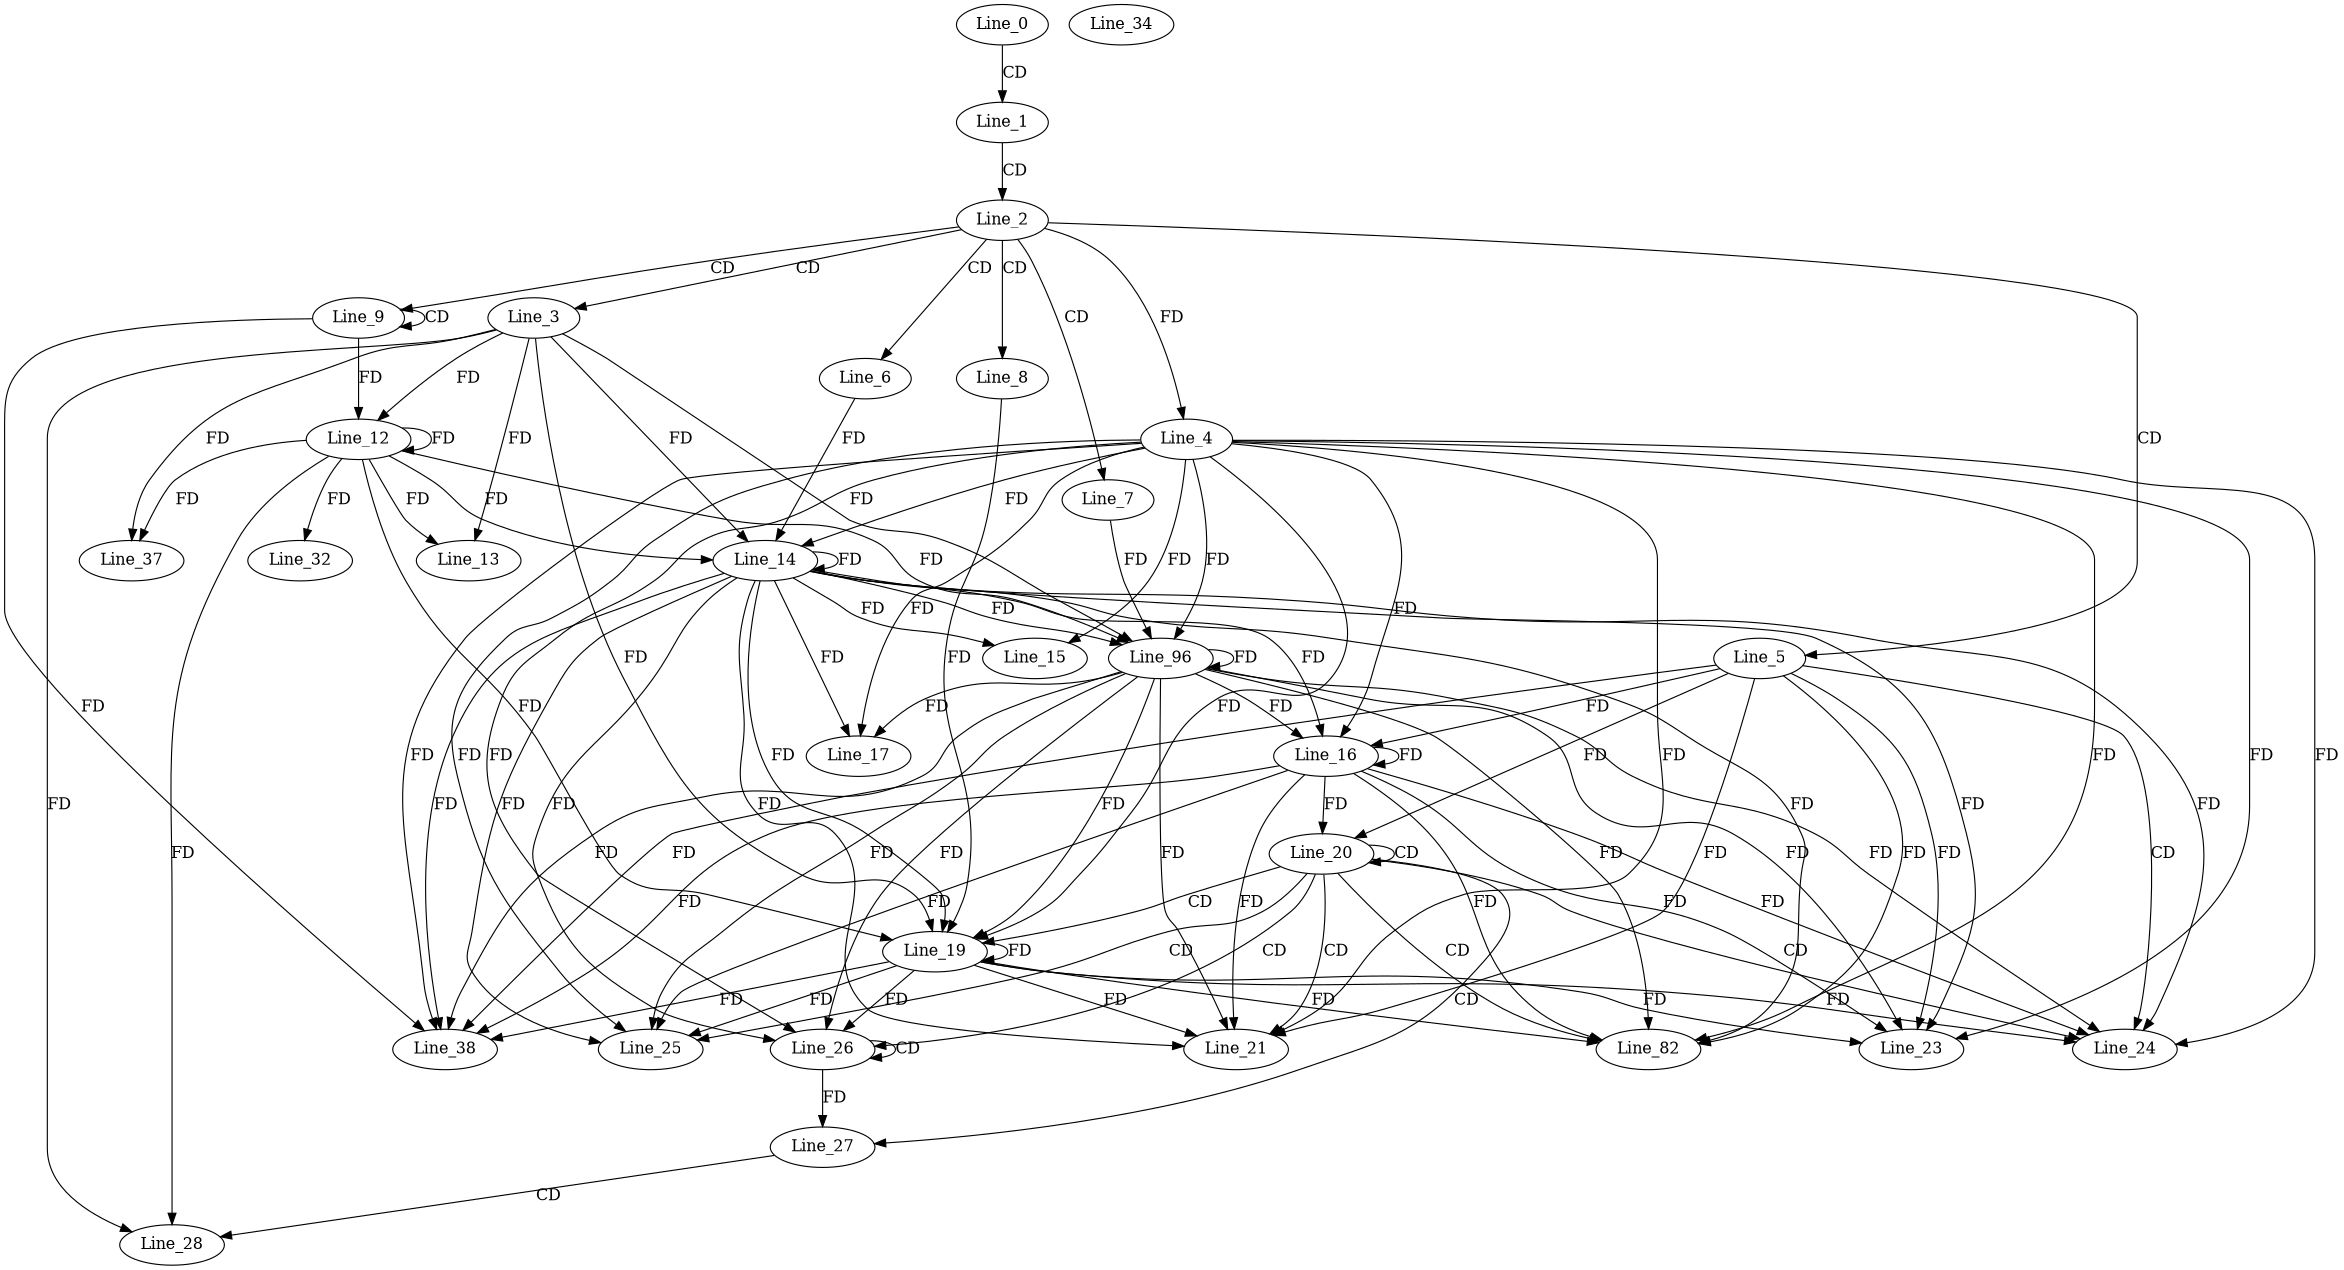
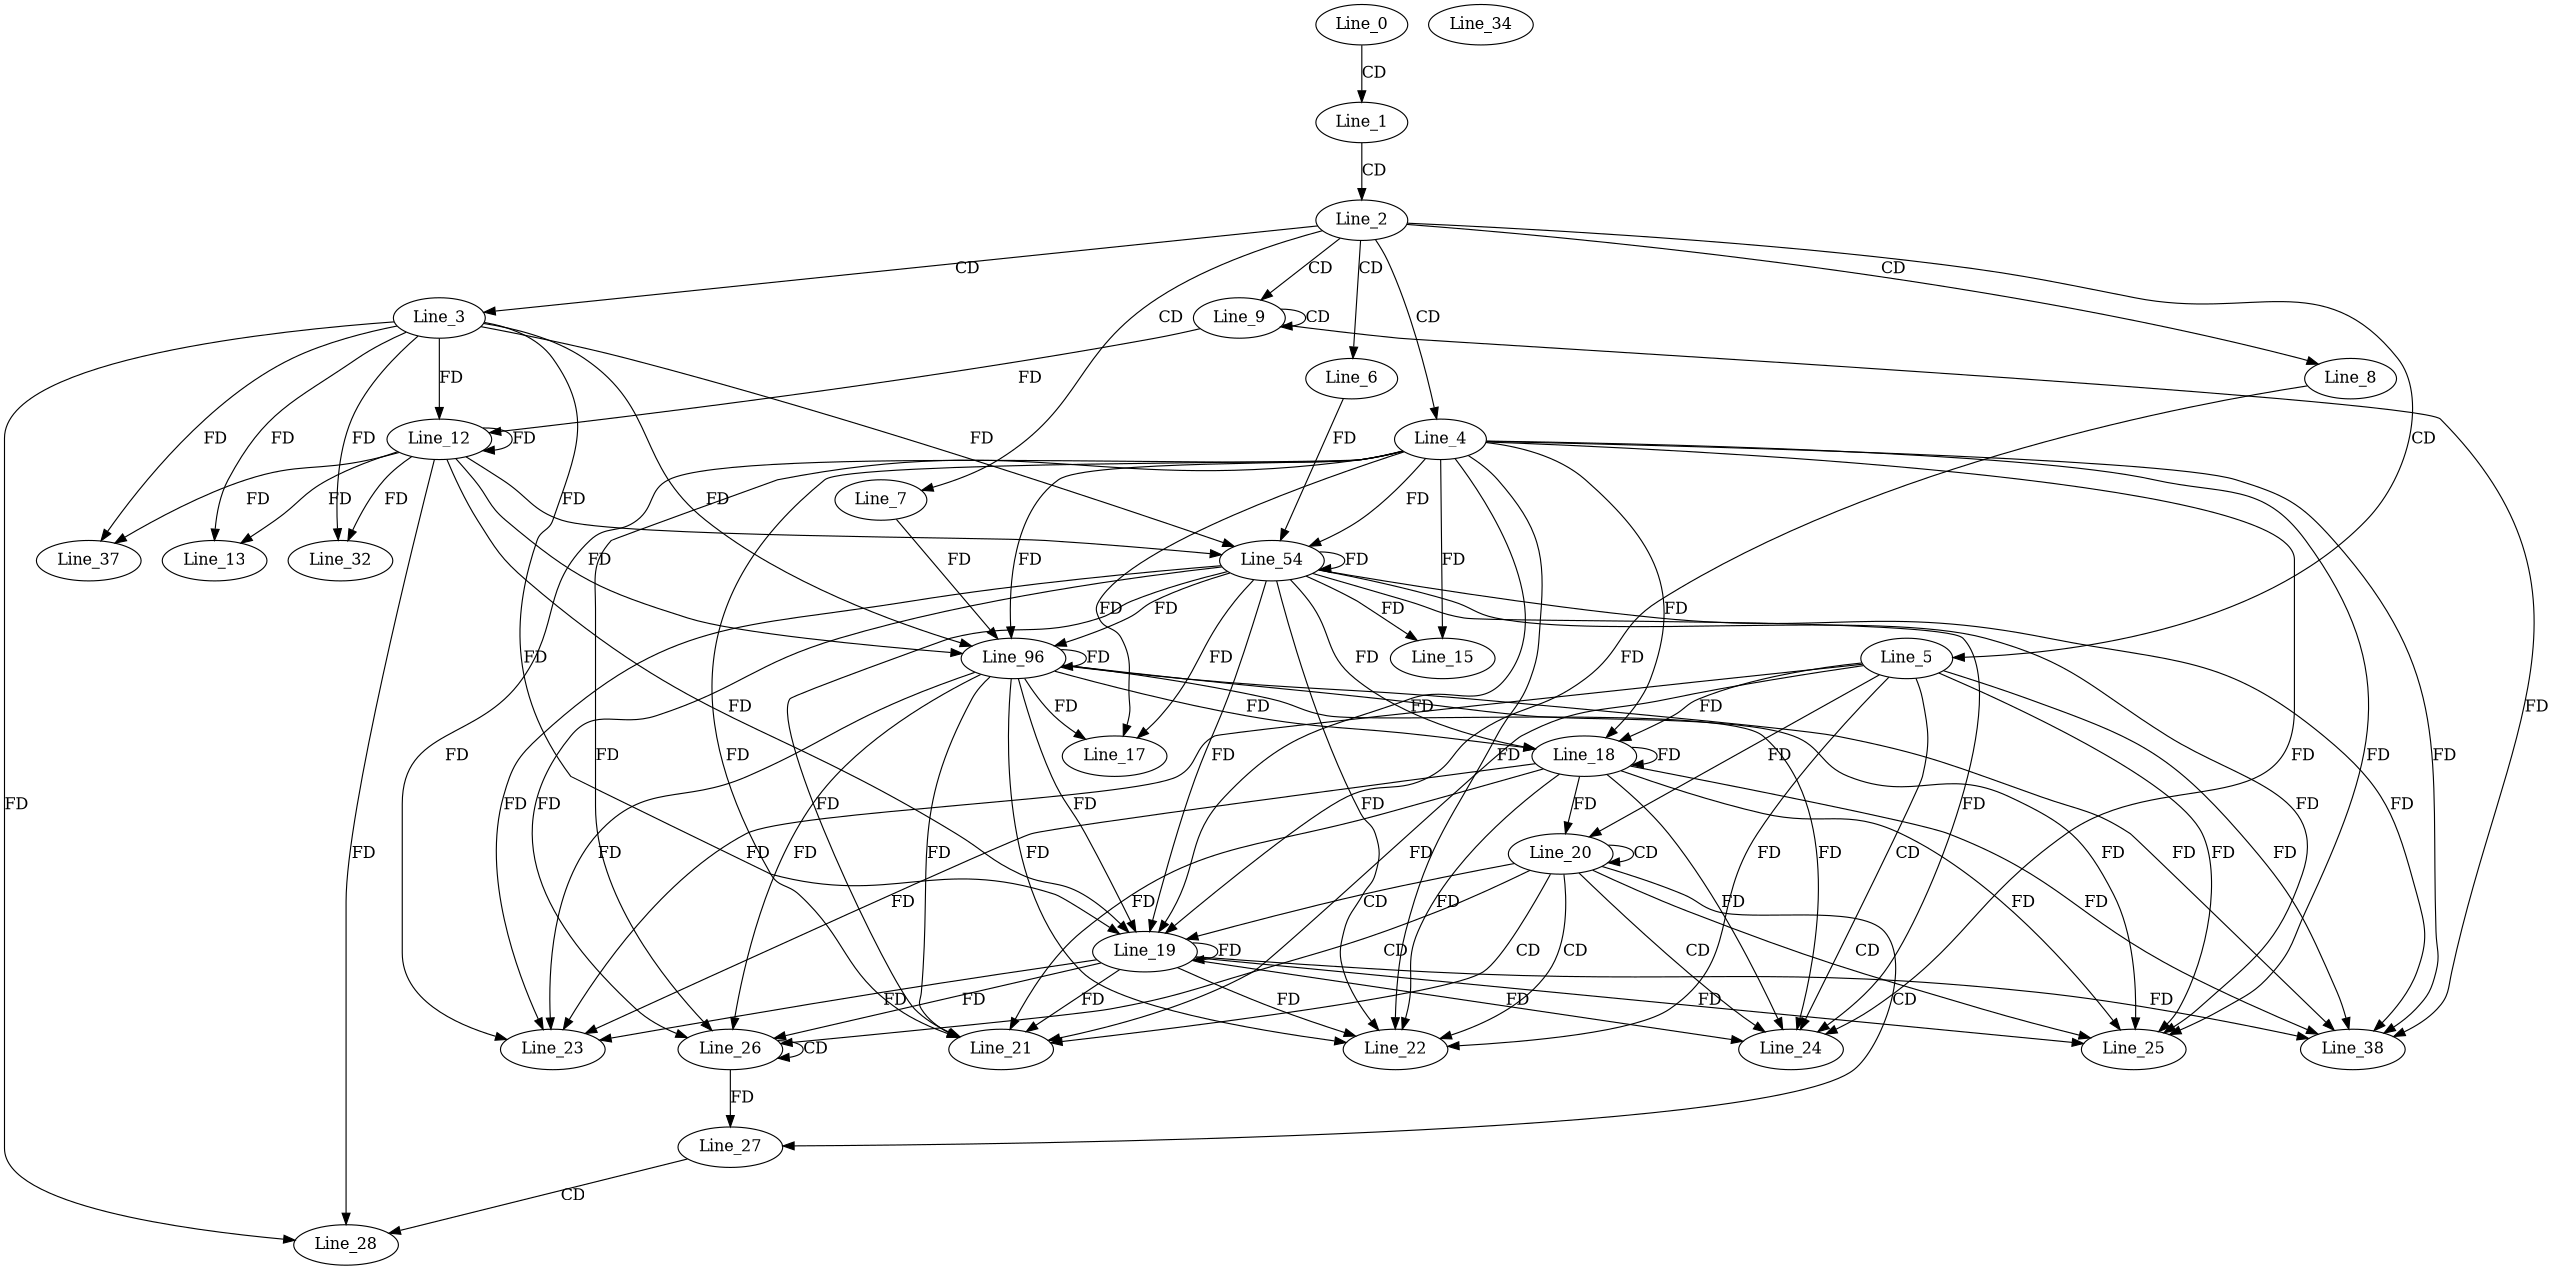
edge "Line_2" -> "Line_4": label "FD" -> "CD"
edge "Line_3" -> "Line_32": added, label "FD"
node "Line_14": label "Line_14" -> "Line_54"
node "Line_16": label "Line_16" -> "Line_18"
edge "Line_5" -> "Line_25": added, label "FD"
node "Line_82": label "Line_82" -> "Line_22"
